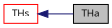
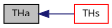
edge "THa" -> "THs": reversed
